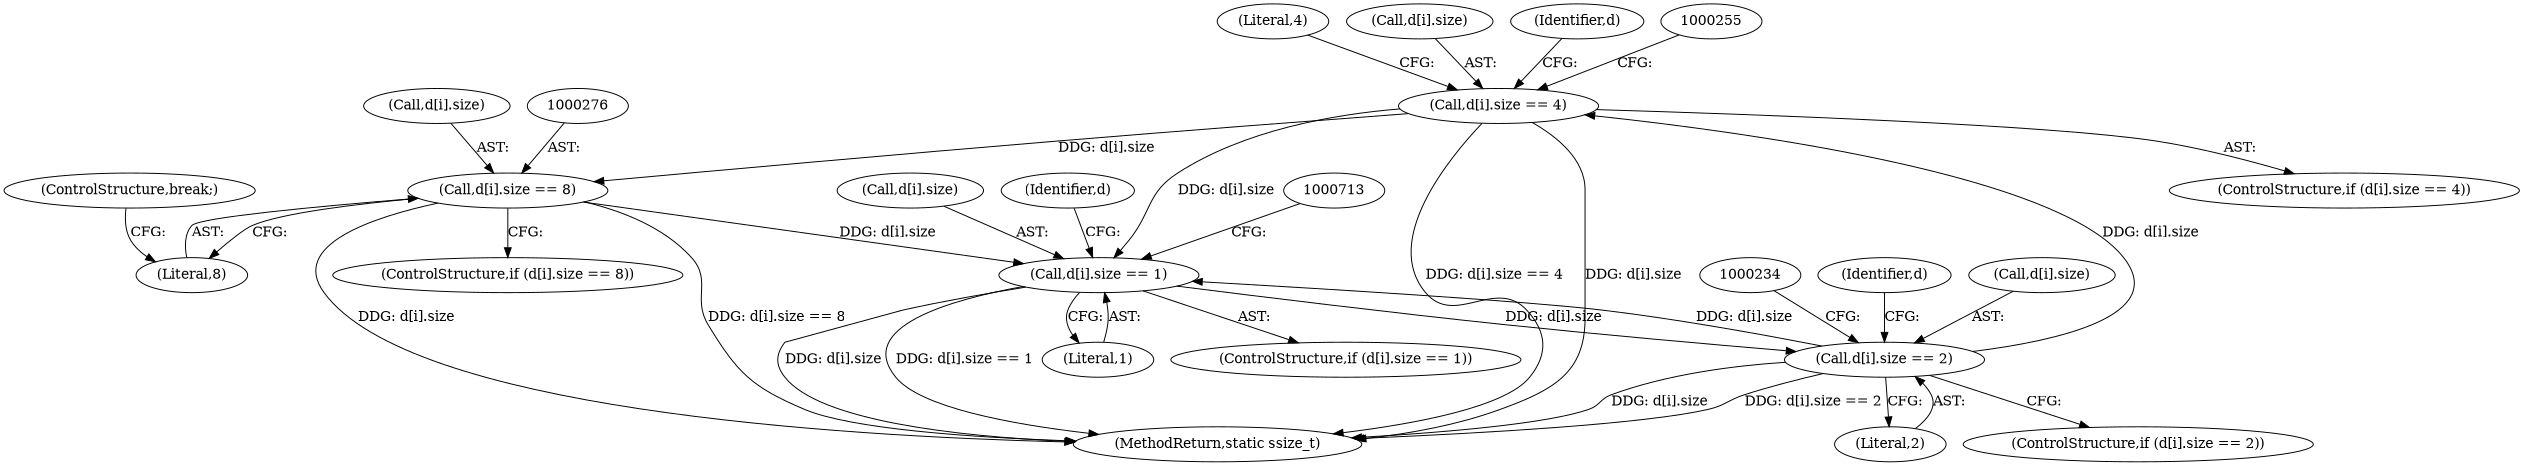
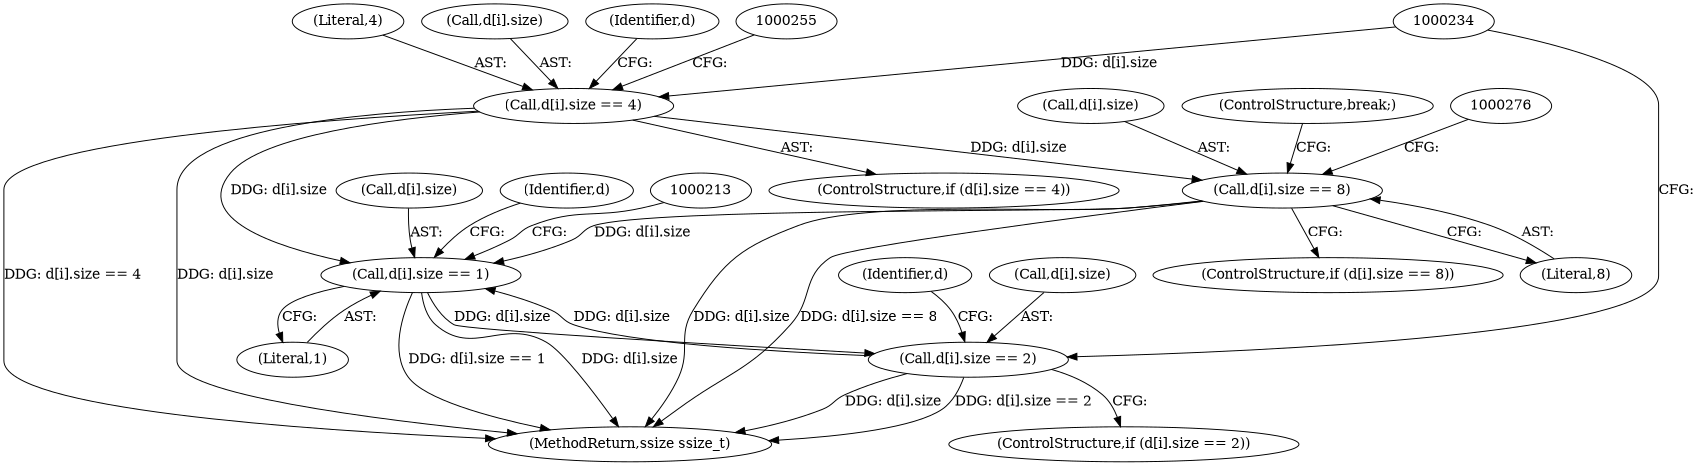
edge "(Literal,4)" -> "(Call,d[i].size == 4)": label "CFG: " -> "AST: "
edge "1000276" -> "(Call,d[i].size == 8)": label "AST: " -> "CFG: "
edge "(Call,d[i].size == 2)" -> "(Call,d[i].size == 4)": now "1000234" -> "(Call,d[i].size == 4)"
node "1000713": label "1000713" -> "1000213"
edge "(ControlStructure,break;)" -> "(Literal,8)": now "(ControlStructure,break;)" -> "(Call,d[i].size == 8)"
node "(ControlStructure,if (d[i].size == 1))": removed
node "(MethodReturn,static ssize_t)": label "(MethodReturn,static ssize_t)" -> "(MethodReturn,ssize ssize_t)"
node "(Literal,2)": removed
